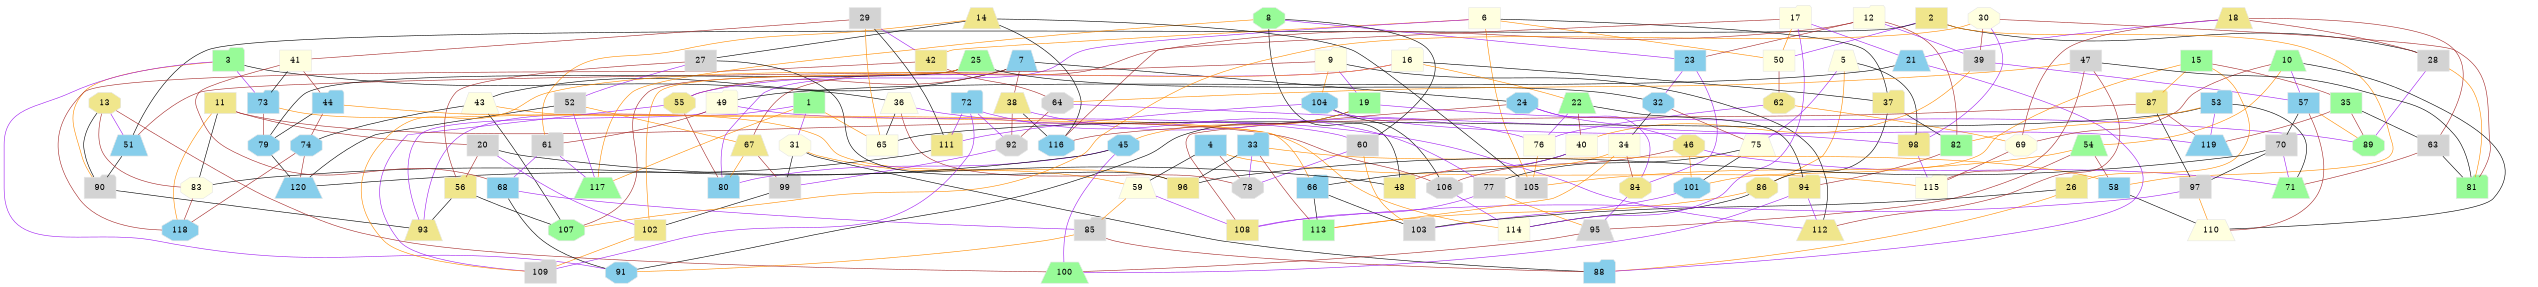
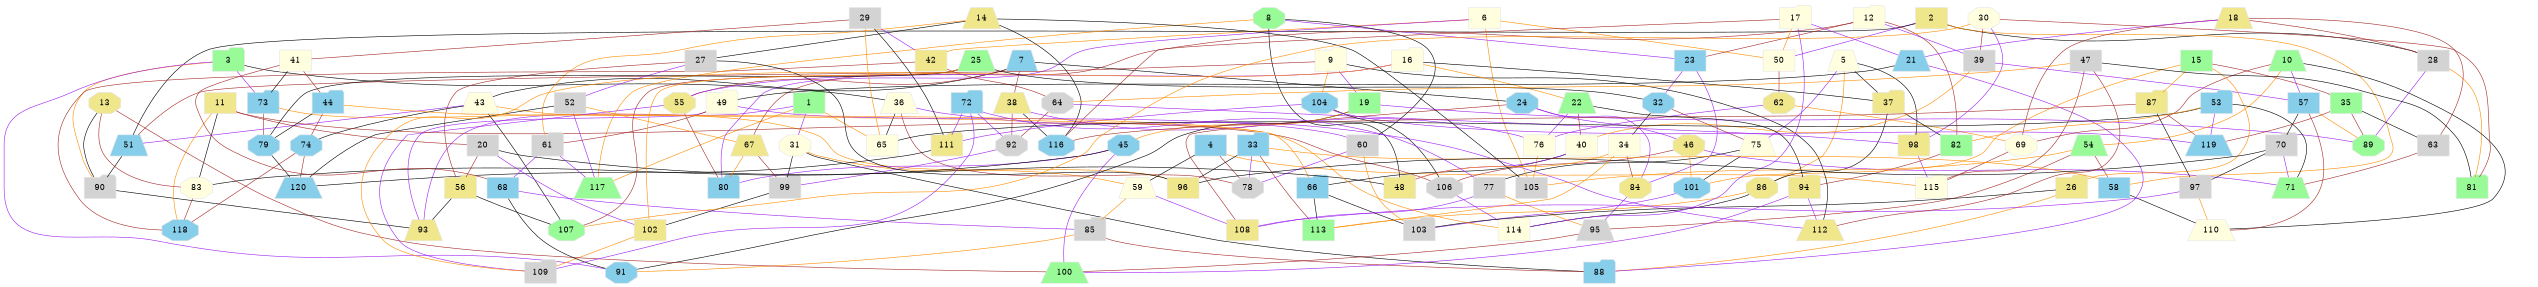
edge "6" -- "37": now "5" -- "37"
edge "13" -- "51": now "43" -- "51"
edge "63" -- "81": removed
